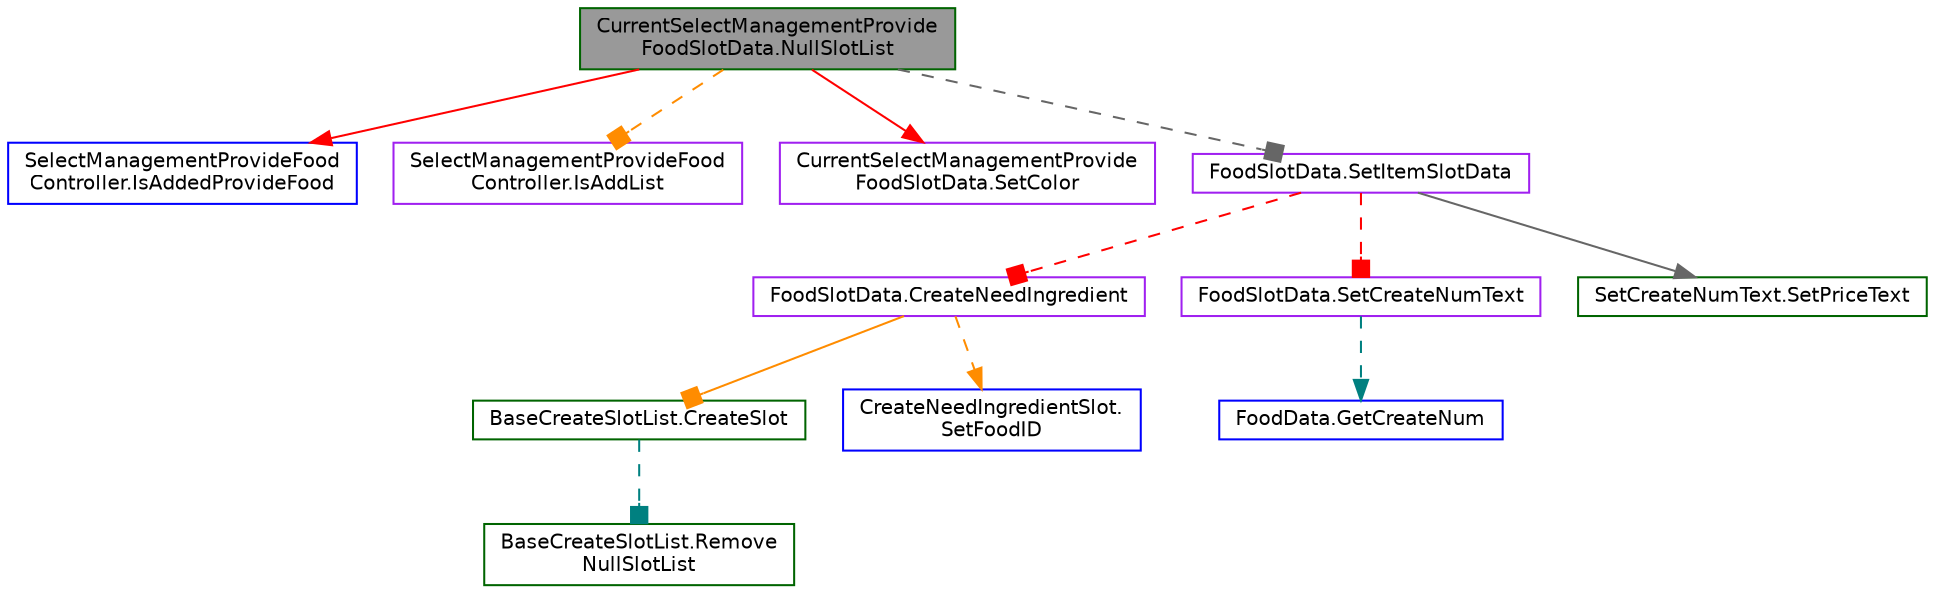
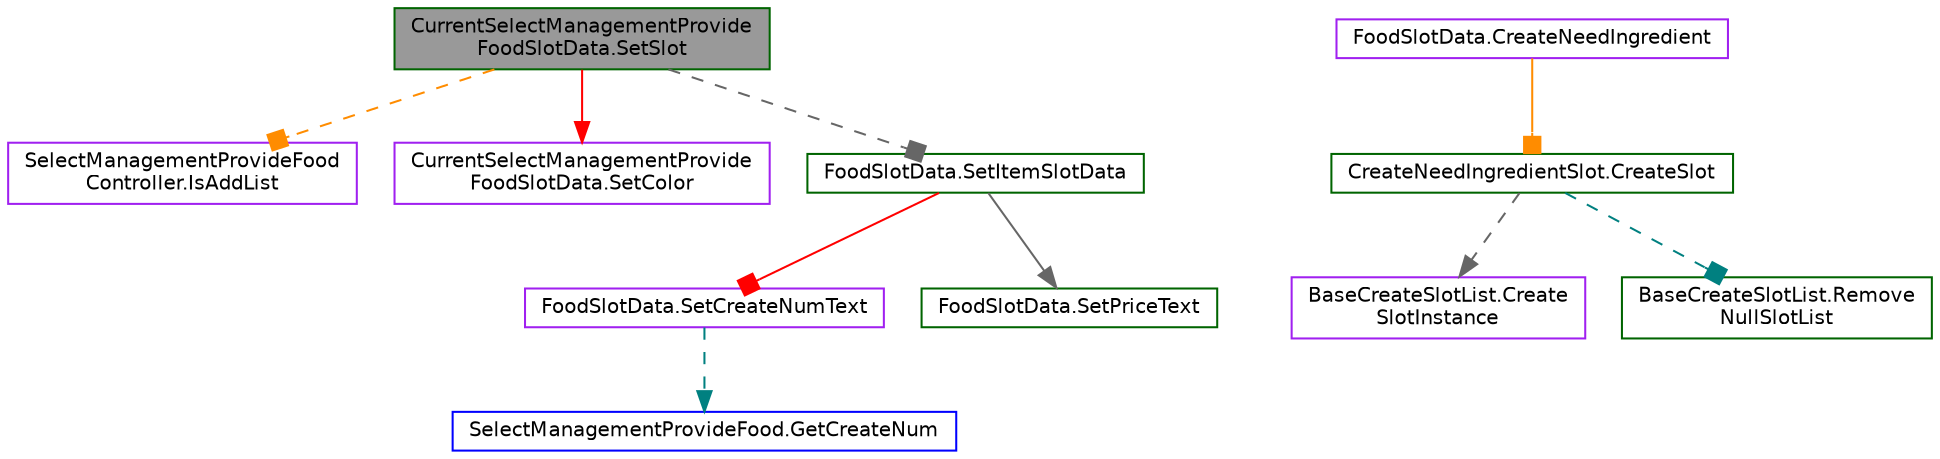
node "CurrentSelectManagementProvide FoodSlotData.NullSlotList": label "CurrentSelectManagementProvide FoodSlotData.NullSlotList" -> "CurrentSelectManagementProvide FoodSlotData.SetSlot"
node "SelectManagementProvideFood Controller.IsAddedProvideFood": removed
node "FoodSlotData.SetItemSlotData": color purple -> darkgreen
edge "FoodSlotData.SetItemSlotData" -> "FoodSlotData.SetCreateNumText": style dashed -> solid
edge "FoodSlotData.SetItemSlotData" -> "FoodSlotData.CreateNeedIngredient": removed
node "SetCreateNumText.SetPriceText": label "SetCreateNumText.SetPriceText" -> "FoodSlotData.SetPriceText"
node "BaseCreateSlotList.Create SlotInstance": added
node "BaseCreateSlotList.CreateSlot": label "BaseCreateSlotList.CreateSlot" -> "CreateNeedIngredientSlot.CreateSlot"
node "CreateNeedIngredientSlot. SetFoodID": removed
node "FoodData.GetCreateNum": label "FoodData.GetCreateNum" -> "SelectManagementProvideFood.GetCreateNum"
